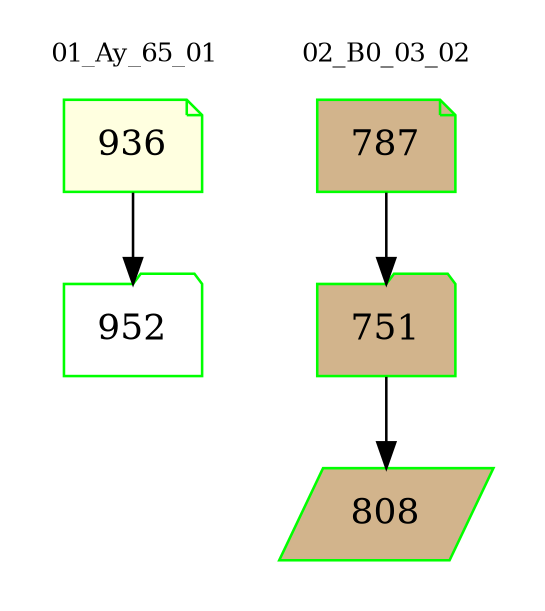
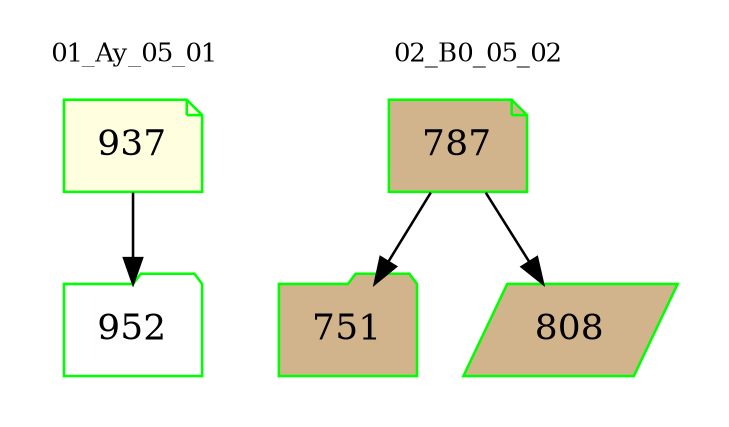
cluster "01_Ay_65_01": label "01_Ay_65_01" -> "01_Ay_05_01"
cluster "02_B0_03_02": label "02_B0_03_02" -> "02_B0_05_02"
node "936": label "936" -> "937"
edge "751" -> "808": now "787" -> "808"
